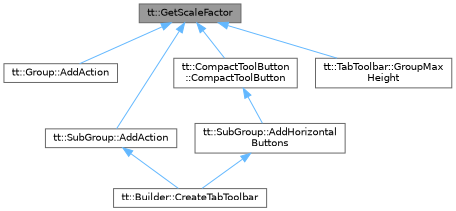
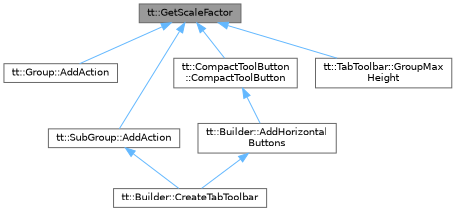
node "tt::SubGroup::AddHorizontal Buttons": label "tt::SubGroup::AddHorizontal Buttons" -> "tt::Builder::AddHorizontal Buttons"
